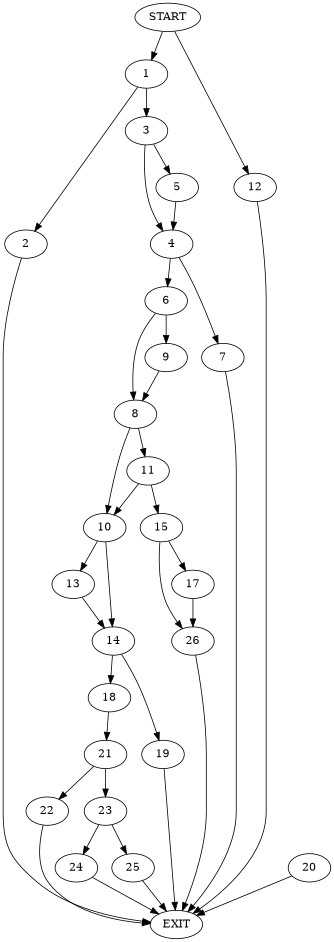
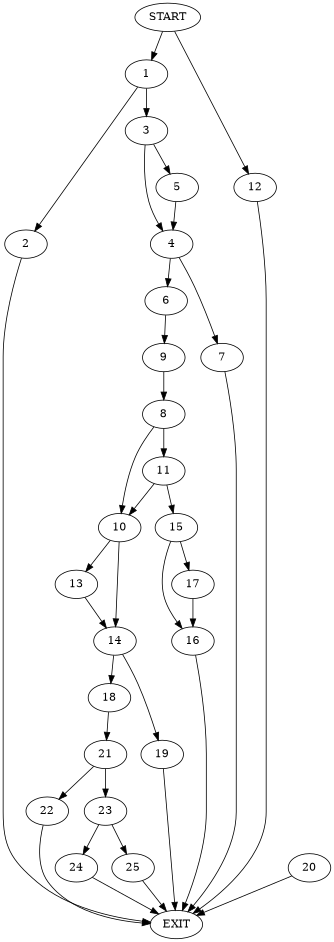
edge "6" -> "8": removed
node "26": label "26" -> "16"
